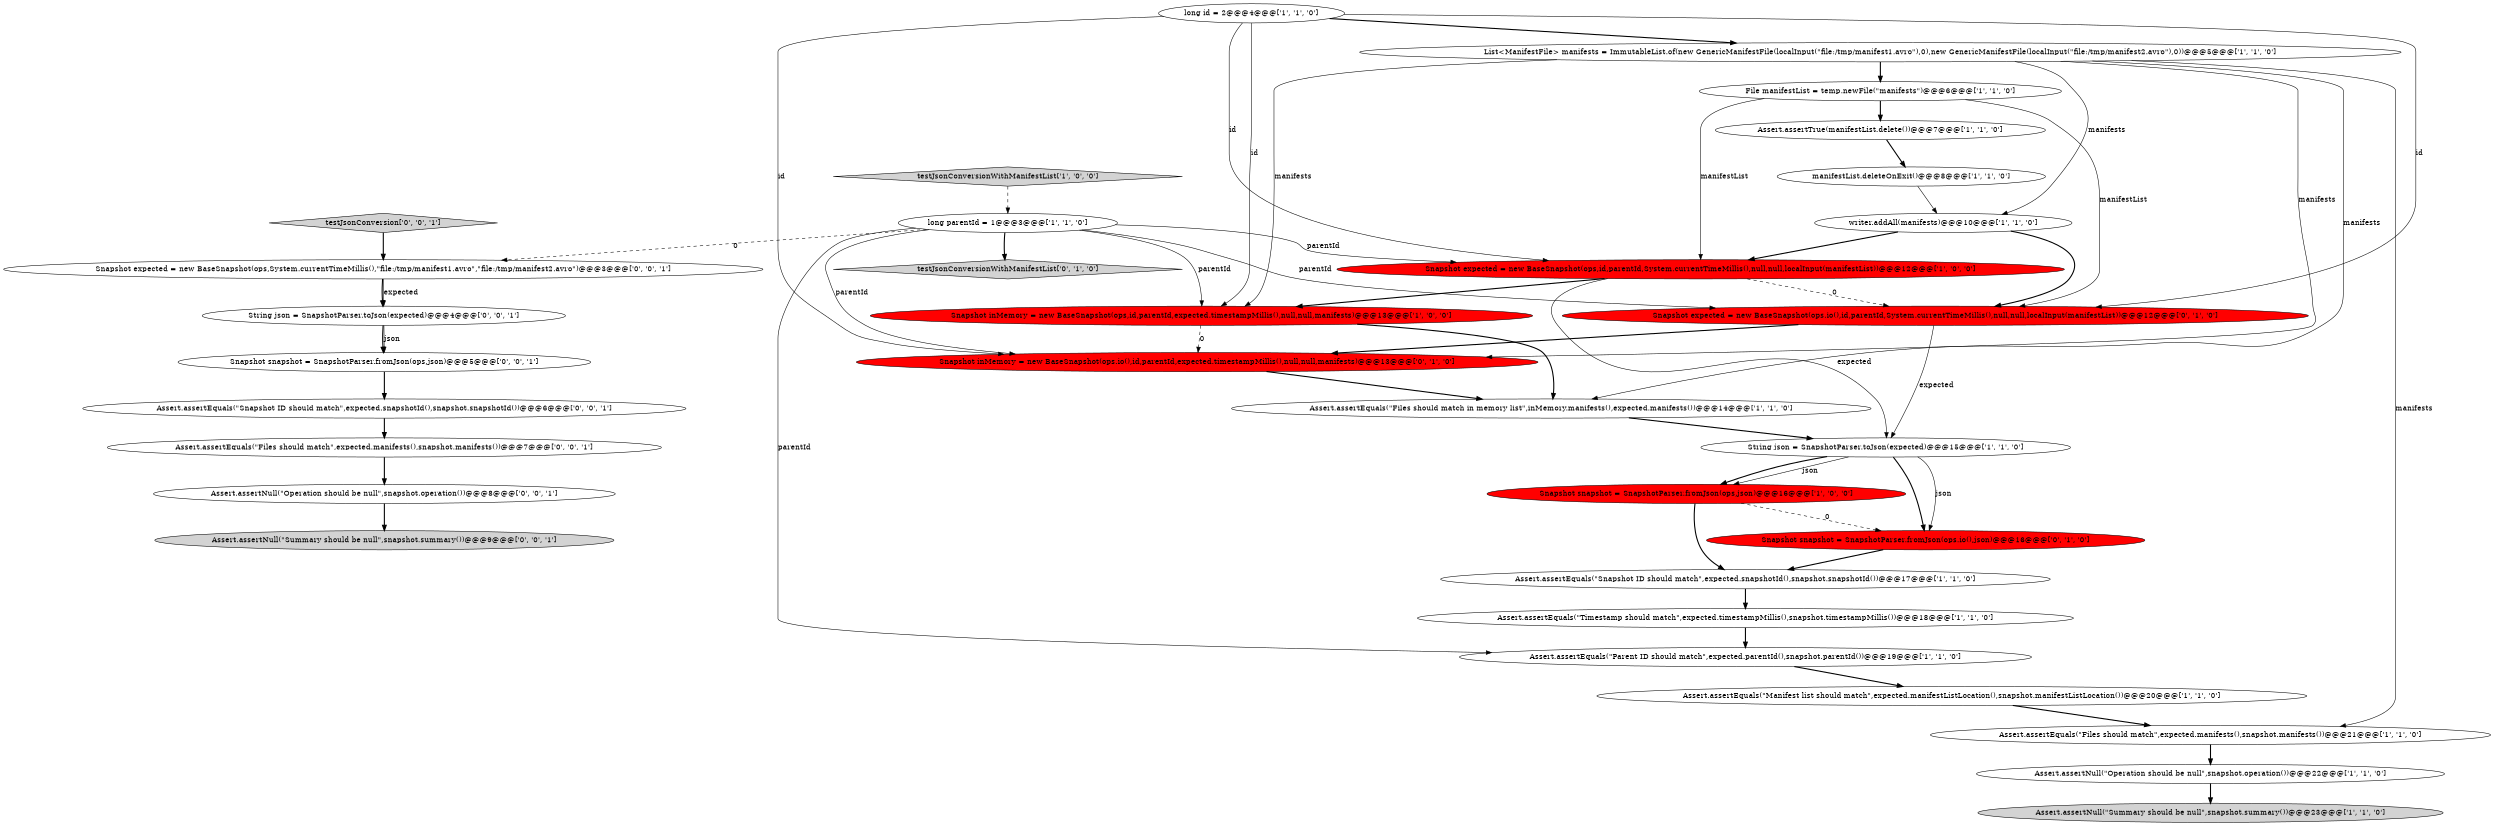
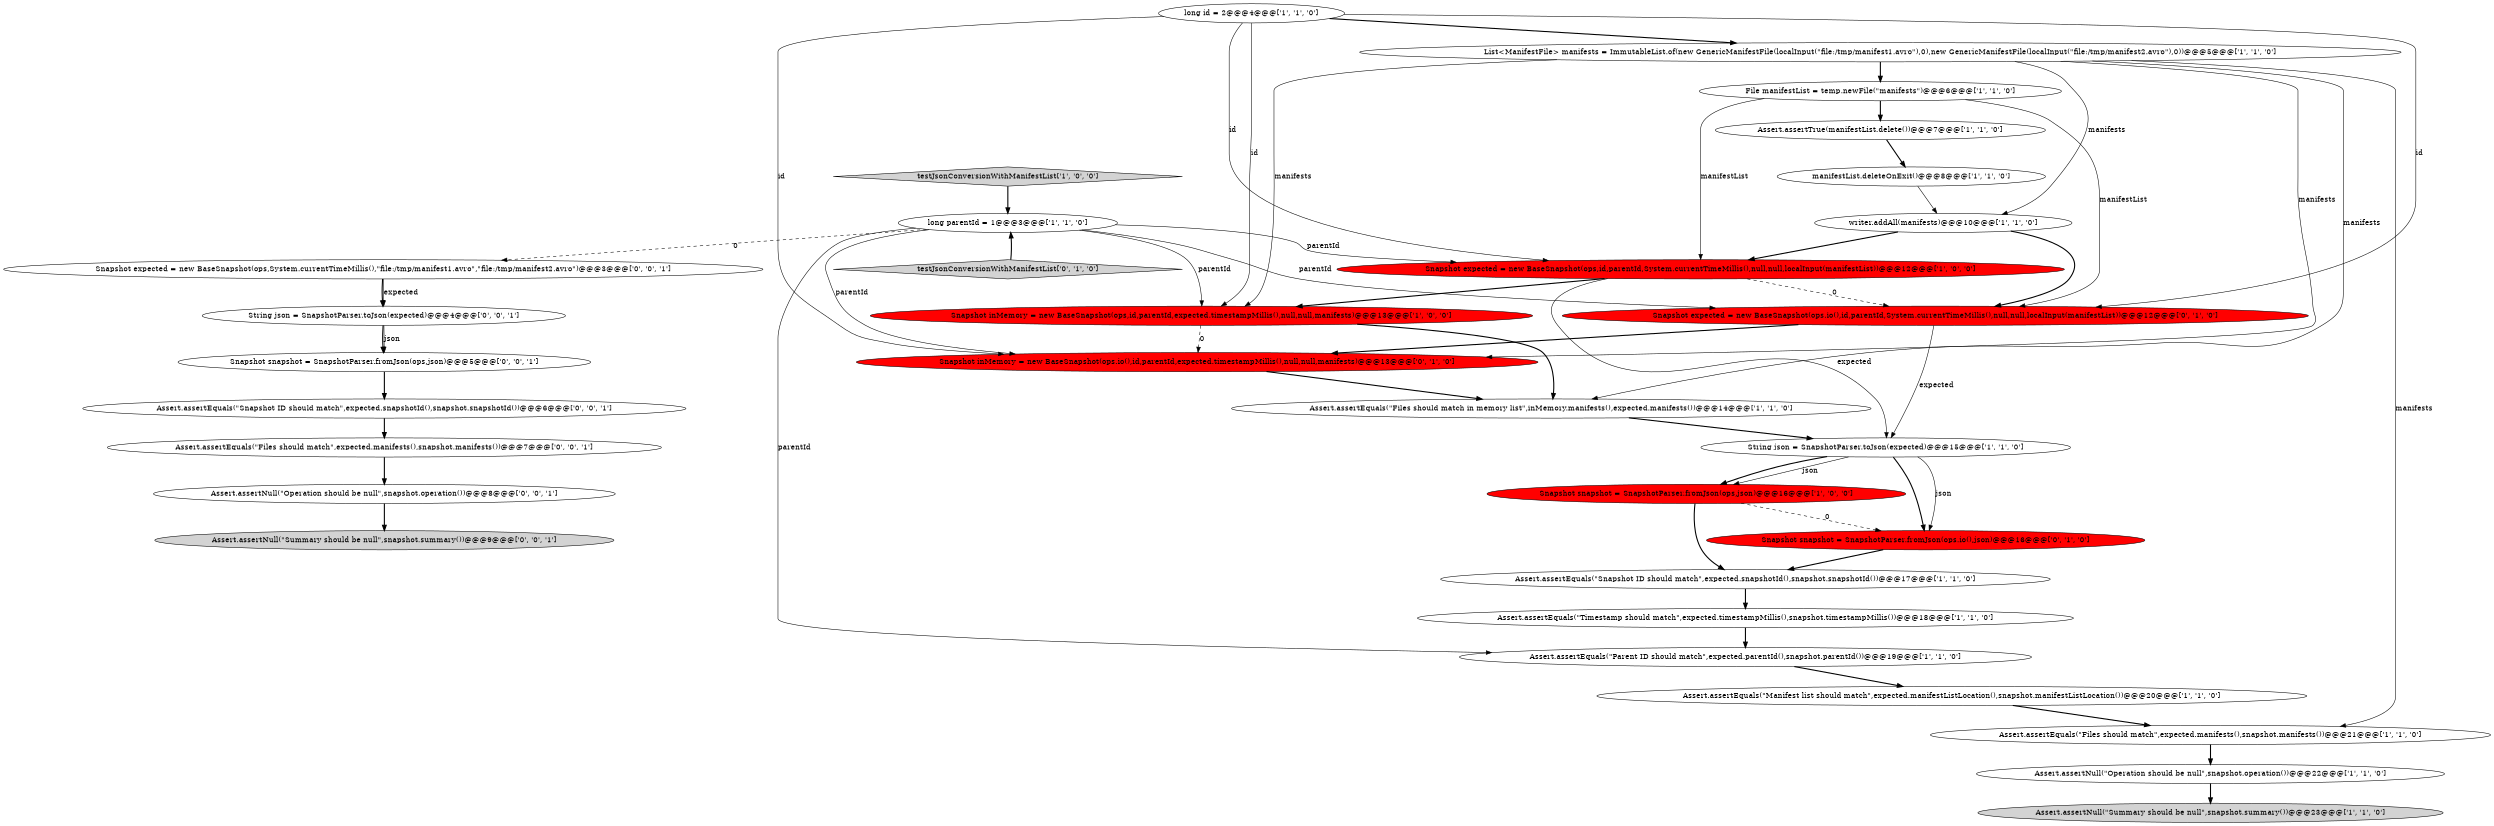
edge "testJsonConversionWithManifestList['1', '0', '0']" -> "long parentId = 1@@@3@@@['1', '1', '0']": style dashed -> bold
node "testJsonConversion['0', '0', '1']": removed
edge "long parentId = 1@@@3@@@['1', '1', '0']" -> "testJsonConversionWithManifestList['0', '1', '0']": reversed
